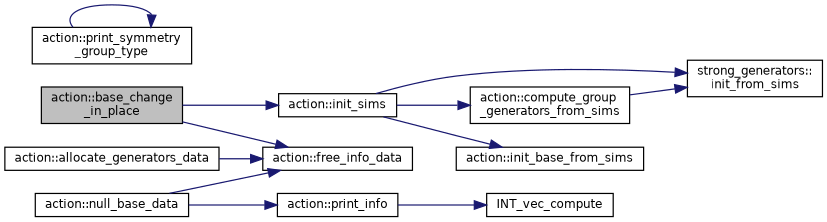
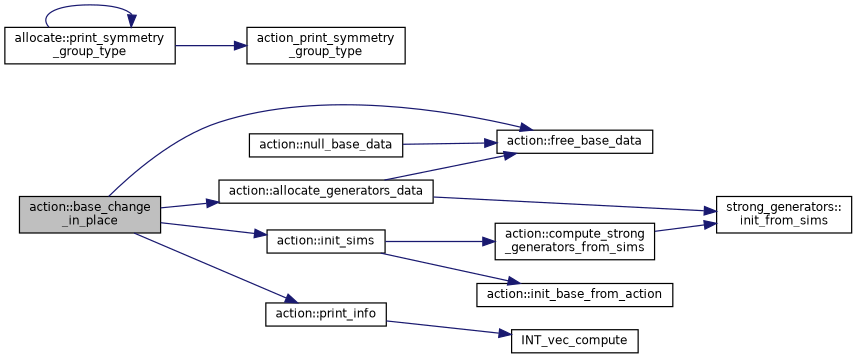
node "action::print_symmetry _group_type": label "action::print_symmetry _group_type" -> "allocate::print_symmetry _group_type"
node "action_print_symmetry _group_type": added
edge "action::init_sims" -> "strong_generators:: init_from_sims": now "action::allocate_generators_data" -> "strong_generators:: init_from_sims"
node "action::compute_group _generators_from_sims": label "action::compute_group _generators_from_sims" -> "action::compute_strong _generators_from_sims"
node "action::free_info_data": label "action::free_info_data" -> "action::free_base_data"
node "action::init_base_from_sims": label "action::init_base_from_sims" -> "action::init_base_from_action"
edge "action::null_base_data" -> "action::print_info": now "action::base_change _in_place" -> "action::print_info"
edge "action::base_change _in_place" -> "action::allocate_generators_data": added
